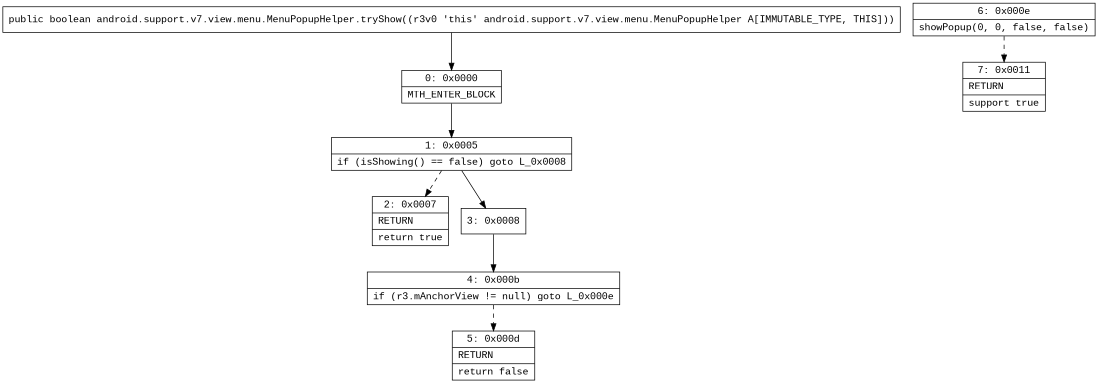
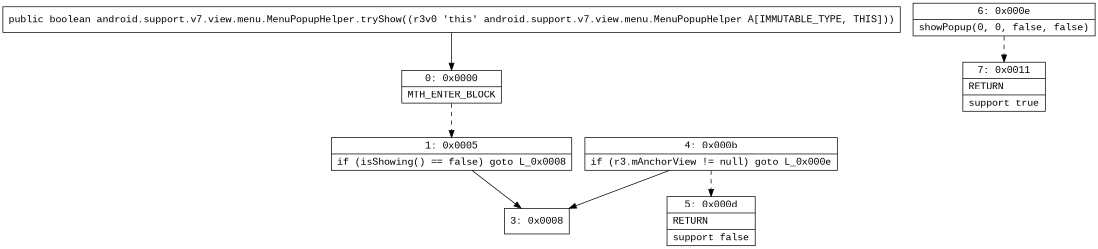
edge "0: 0x0000" -> "1: 0x0005": style solid -> dashed
node "2: 0x0007": removed
edge "3: 0x0008" -> "4: 0x000b": reversed
node "5: 0x000d": text "return false" -> "support false"
